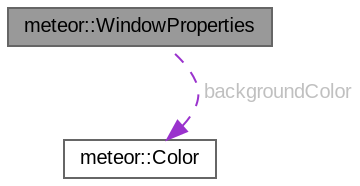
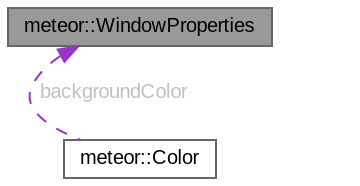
edge "meteor::WindowProperties" -> "meteor::Color": reversed
